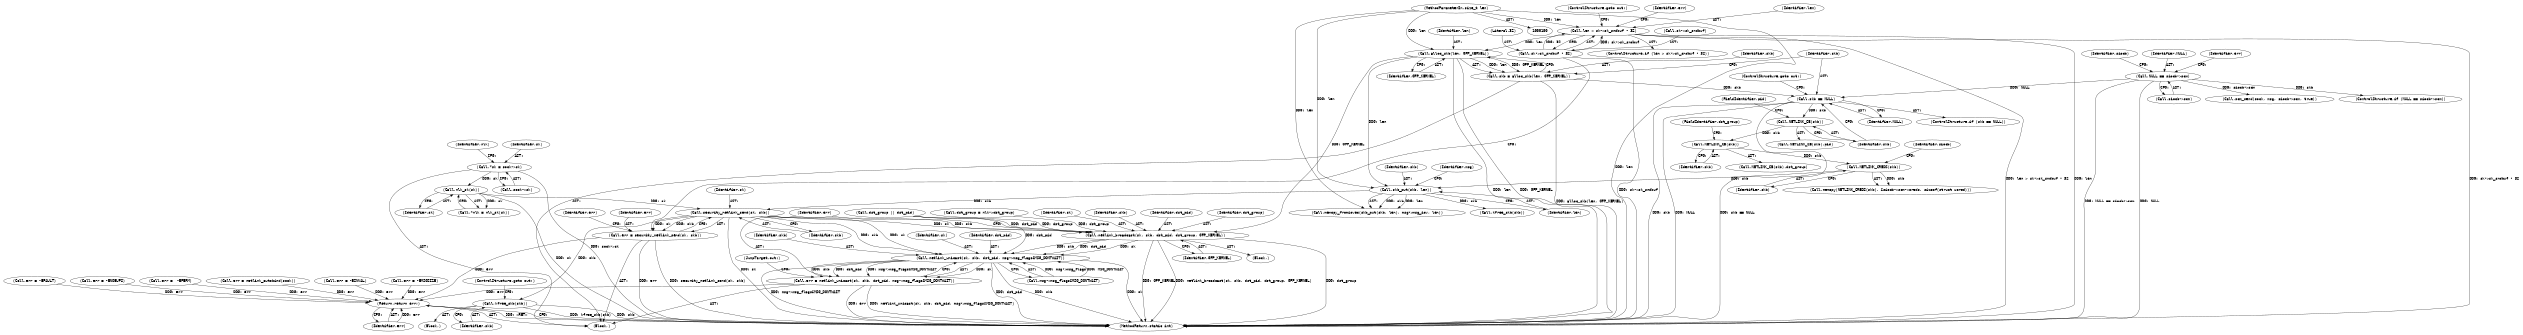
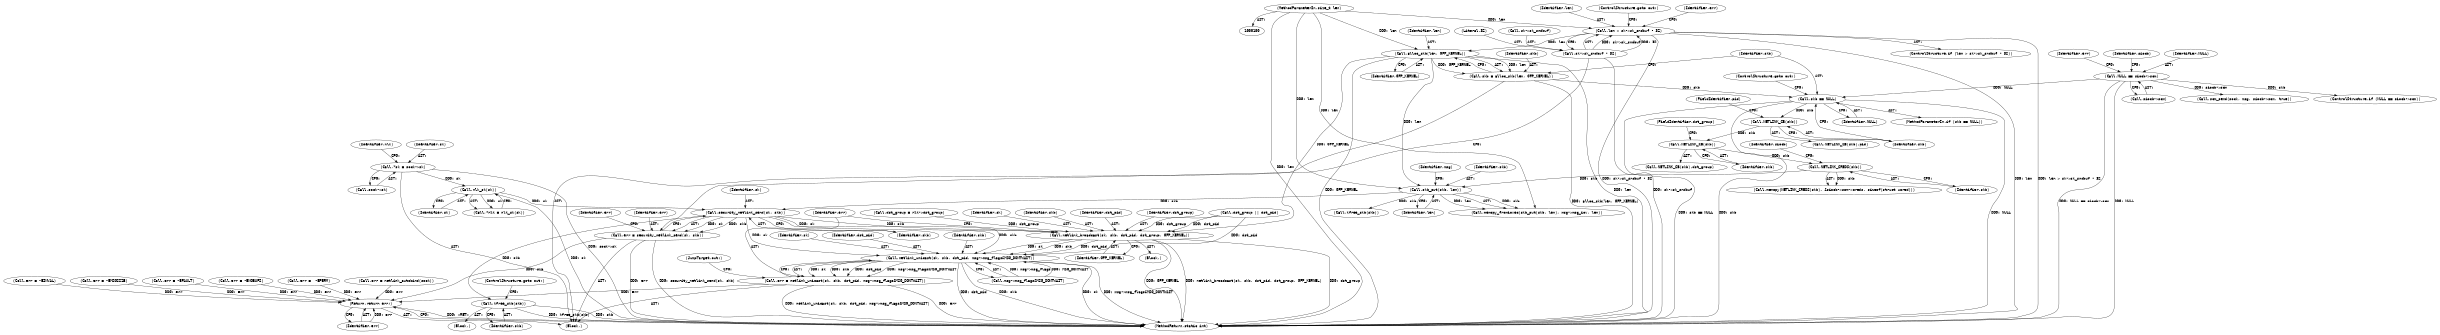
node "(ControlStructure,if (skb == NULL))": label "(ControlStructure,if (skb == NULL))" -> "(MethodParameterIn,if (skb == NULL))"
edge "(Call,err = security_netlink_send(sk, skb))" -> "(Return,return err;)": label "DDG: err" -> "DDG: skb"
edge "(Call,security_netlink_send(sk, skb))" -> "(MethodReturn,static int)": removed, label "DDG: sk"
